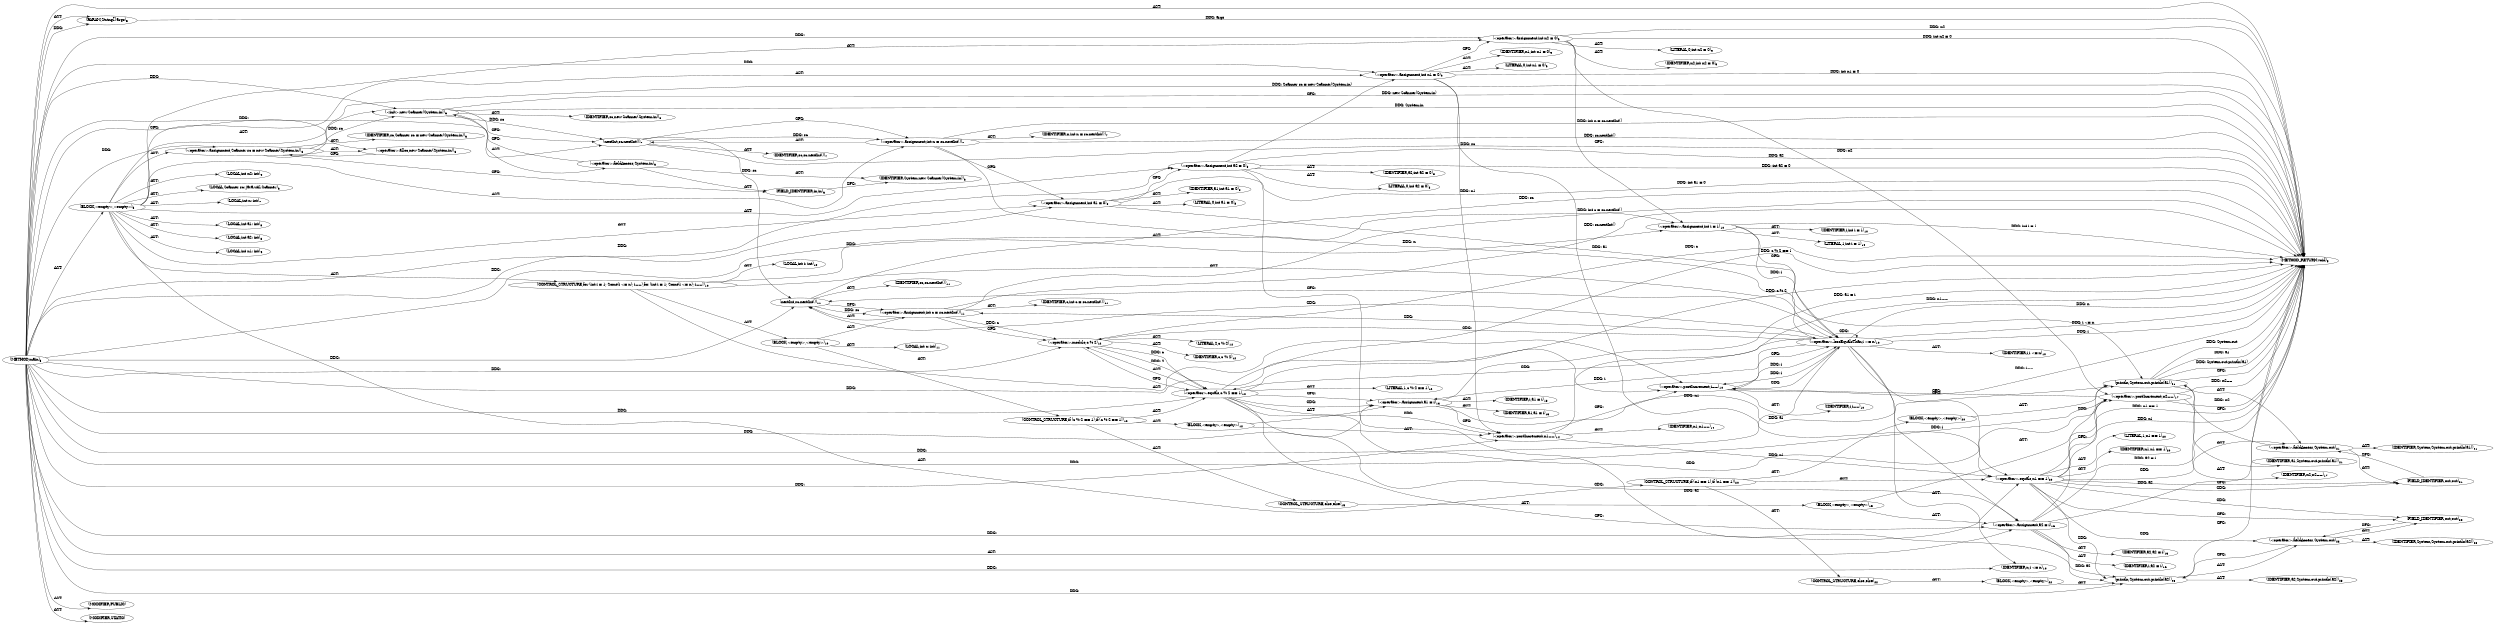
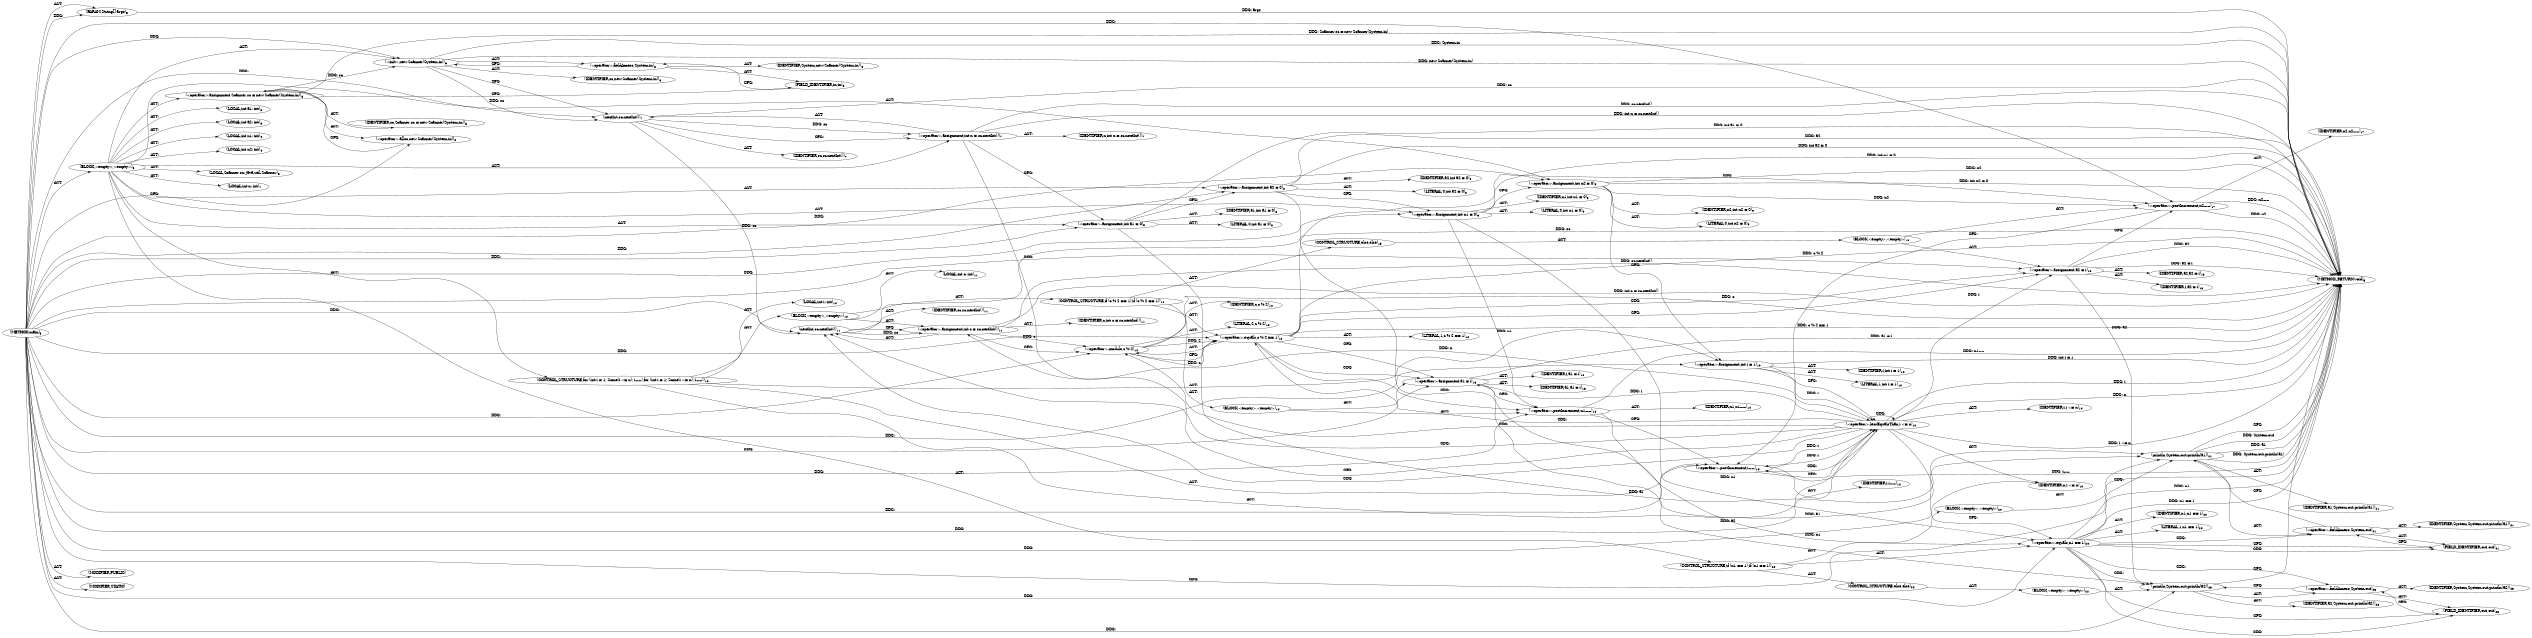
edge "(METHOD,main)" -> "(METHOD_RETURN,void)": label "AST: " -> "CDG: "
edge "(FIELD_IDENTIFIER,in,in)" -> "(IDENTIFIER,System,new Scanner(System.in))": now "(FIELD_IDENTIFIER,in,in)" -> "(<operator>.fieldAccess,System.in)"
edge "(METHOD,main)" -> "(<operator>.assignment,Scanner sc = new Scanner(System.in))": removed, label "DDG:"
edge "(METHOD,main)" -> "(<operator>.assignment,a2 = i)": label "AST: " -> "DDG: "
